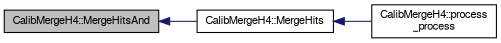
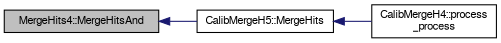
node "CalibMergeH4::MergeHitsAnd": label "CalibMergeH4::MergeHitsAnd" -> "MergeHits4::MergeHitsAnd"
node "CalibMergeH4::MergeHits": label "CalibMergeH4::MergeHits" -> "CalibMergeH5::MergeHits"
